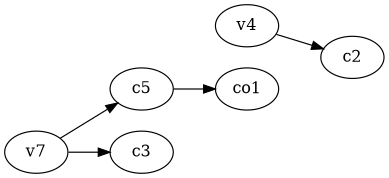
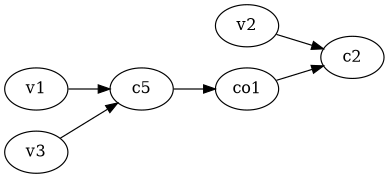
node "v4": label "v4" -> "v2"
edge "co1" -> "c2": added
node "v1": added
node "v7": label "v7" -> "v3"
node "c3": removed
